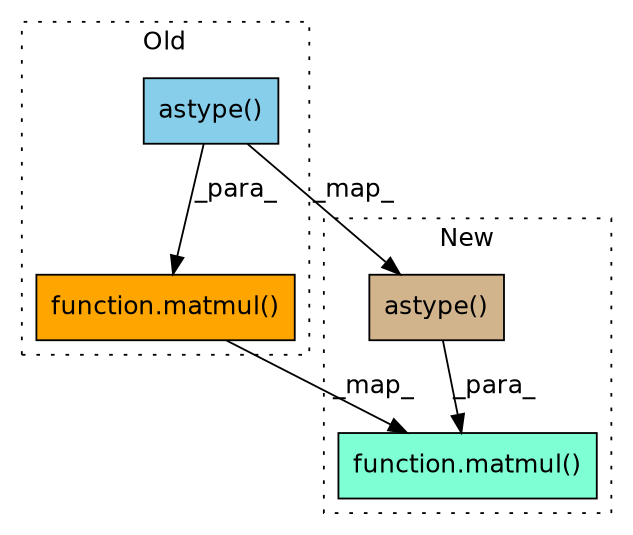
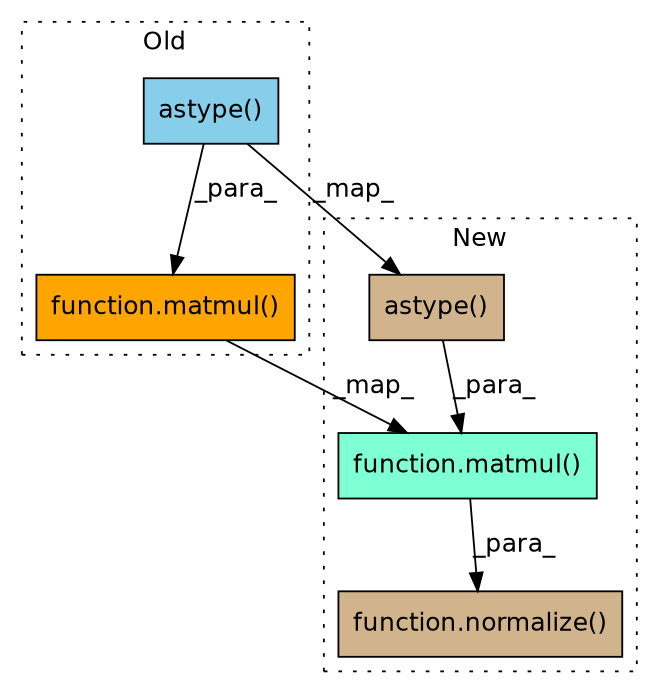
node "function.normalize()": added
